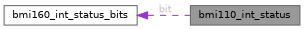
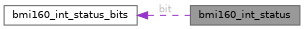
node "bmi110_int_status": label "bmi110_int_status" -> "bmi160_int_status"
